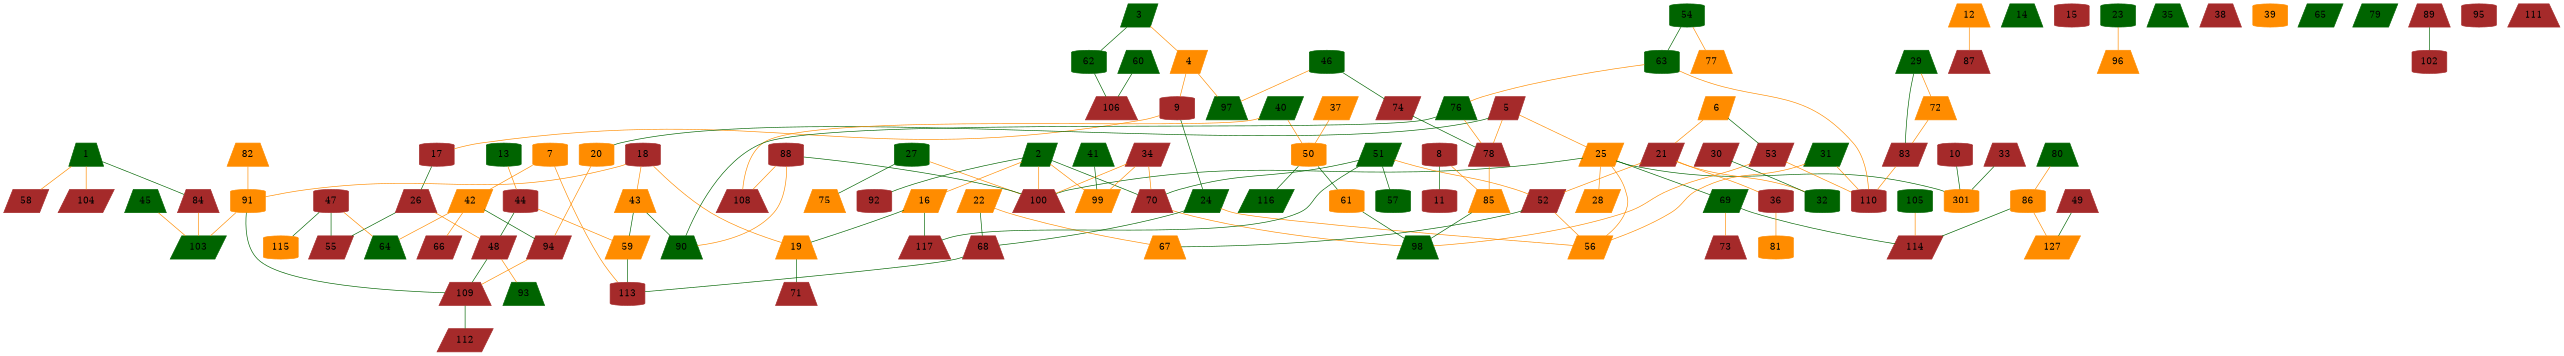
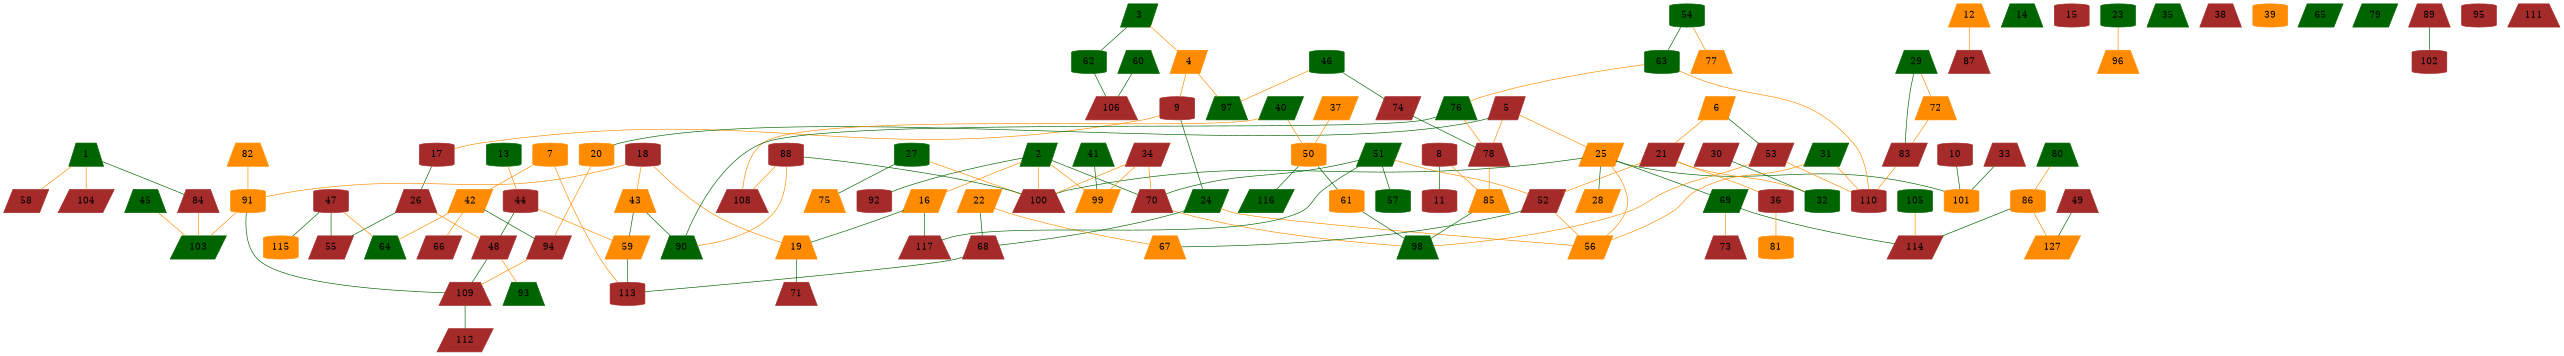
edge "25" -- "28": color darkorange -> darkgreen
node "301": label "301" -> "101"
